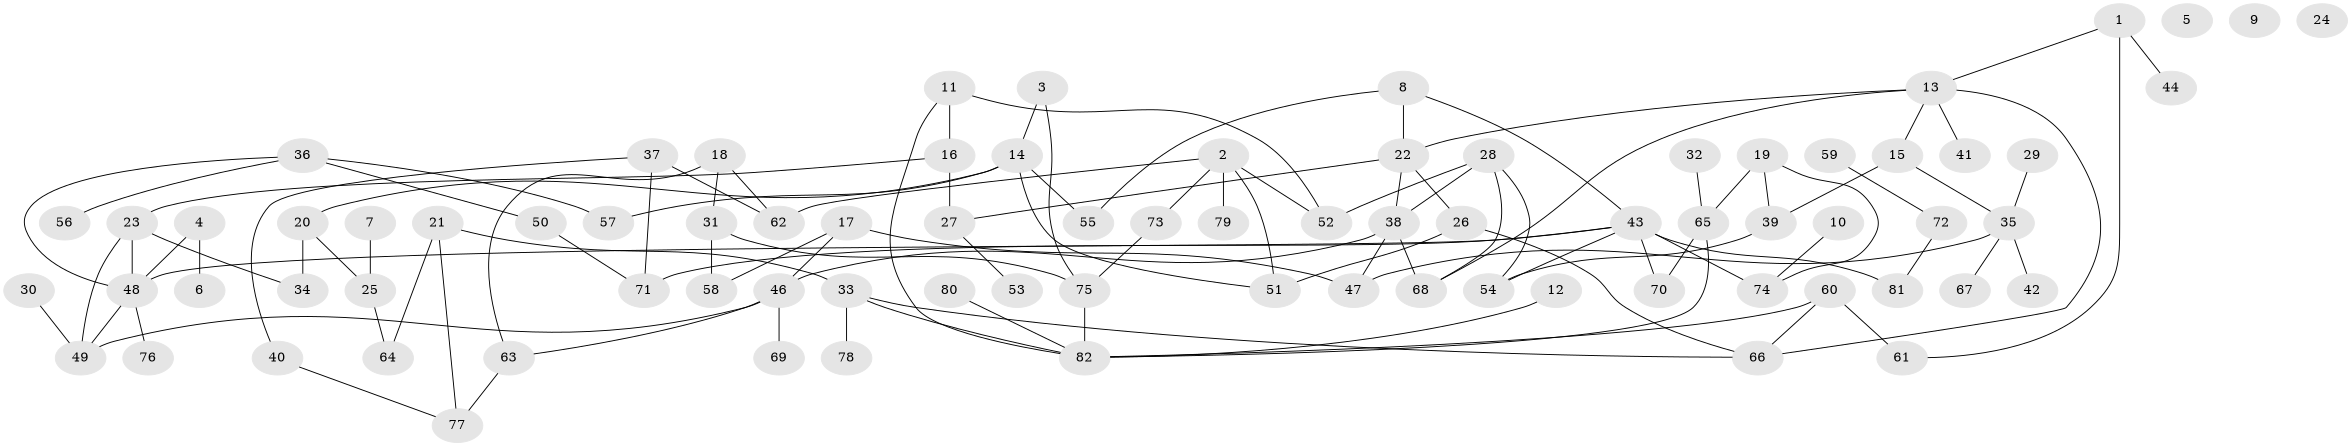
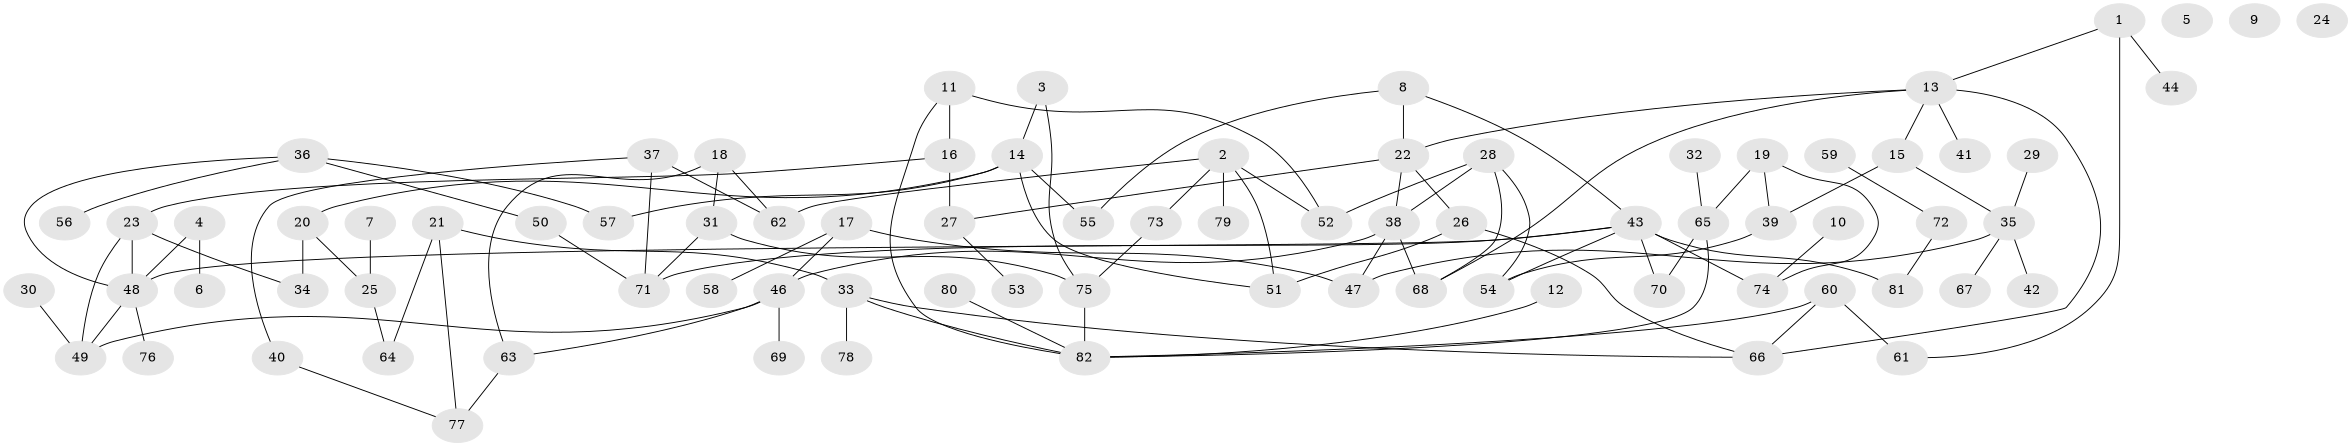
edge "31" -- "58": now "31" -- "71"
